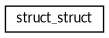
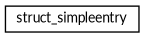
node "struct_struct": label "struct_struct" -> "struct_simpleentry"
